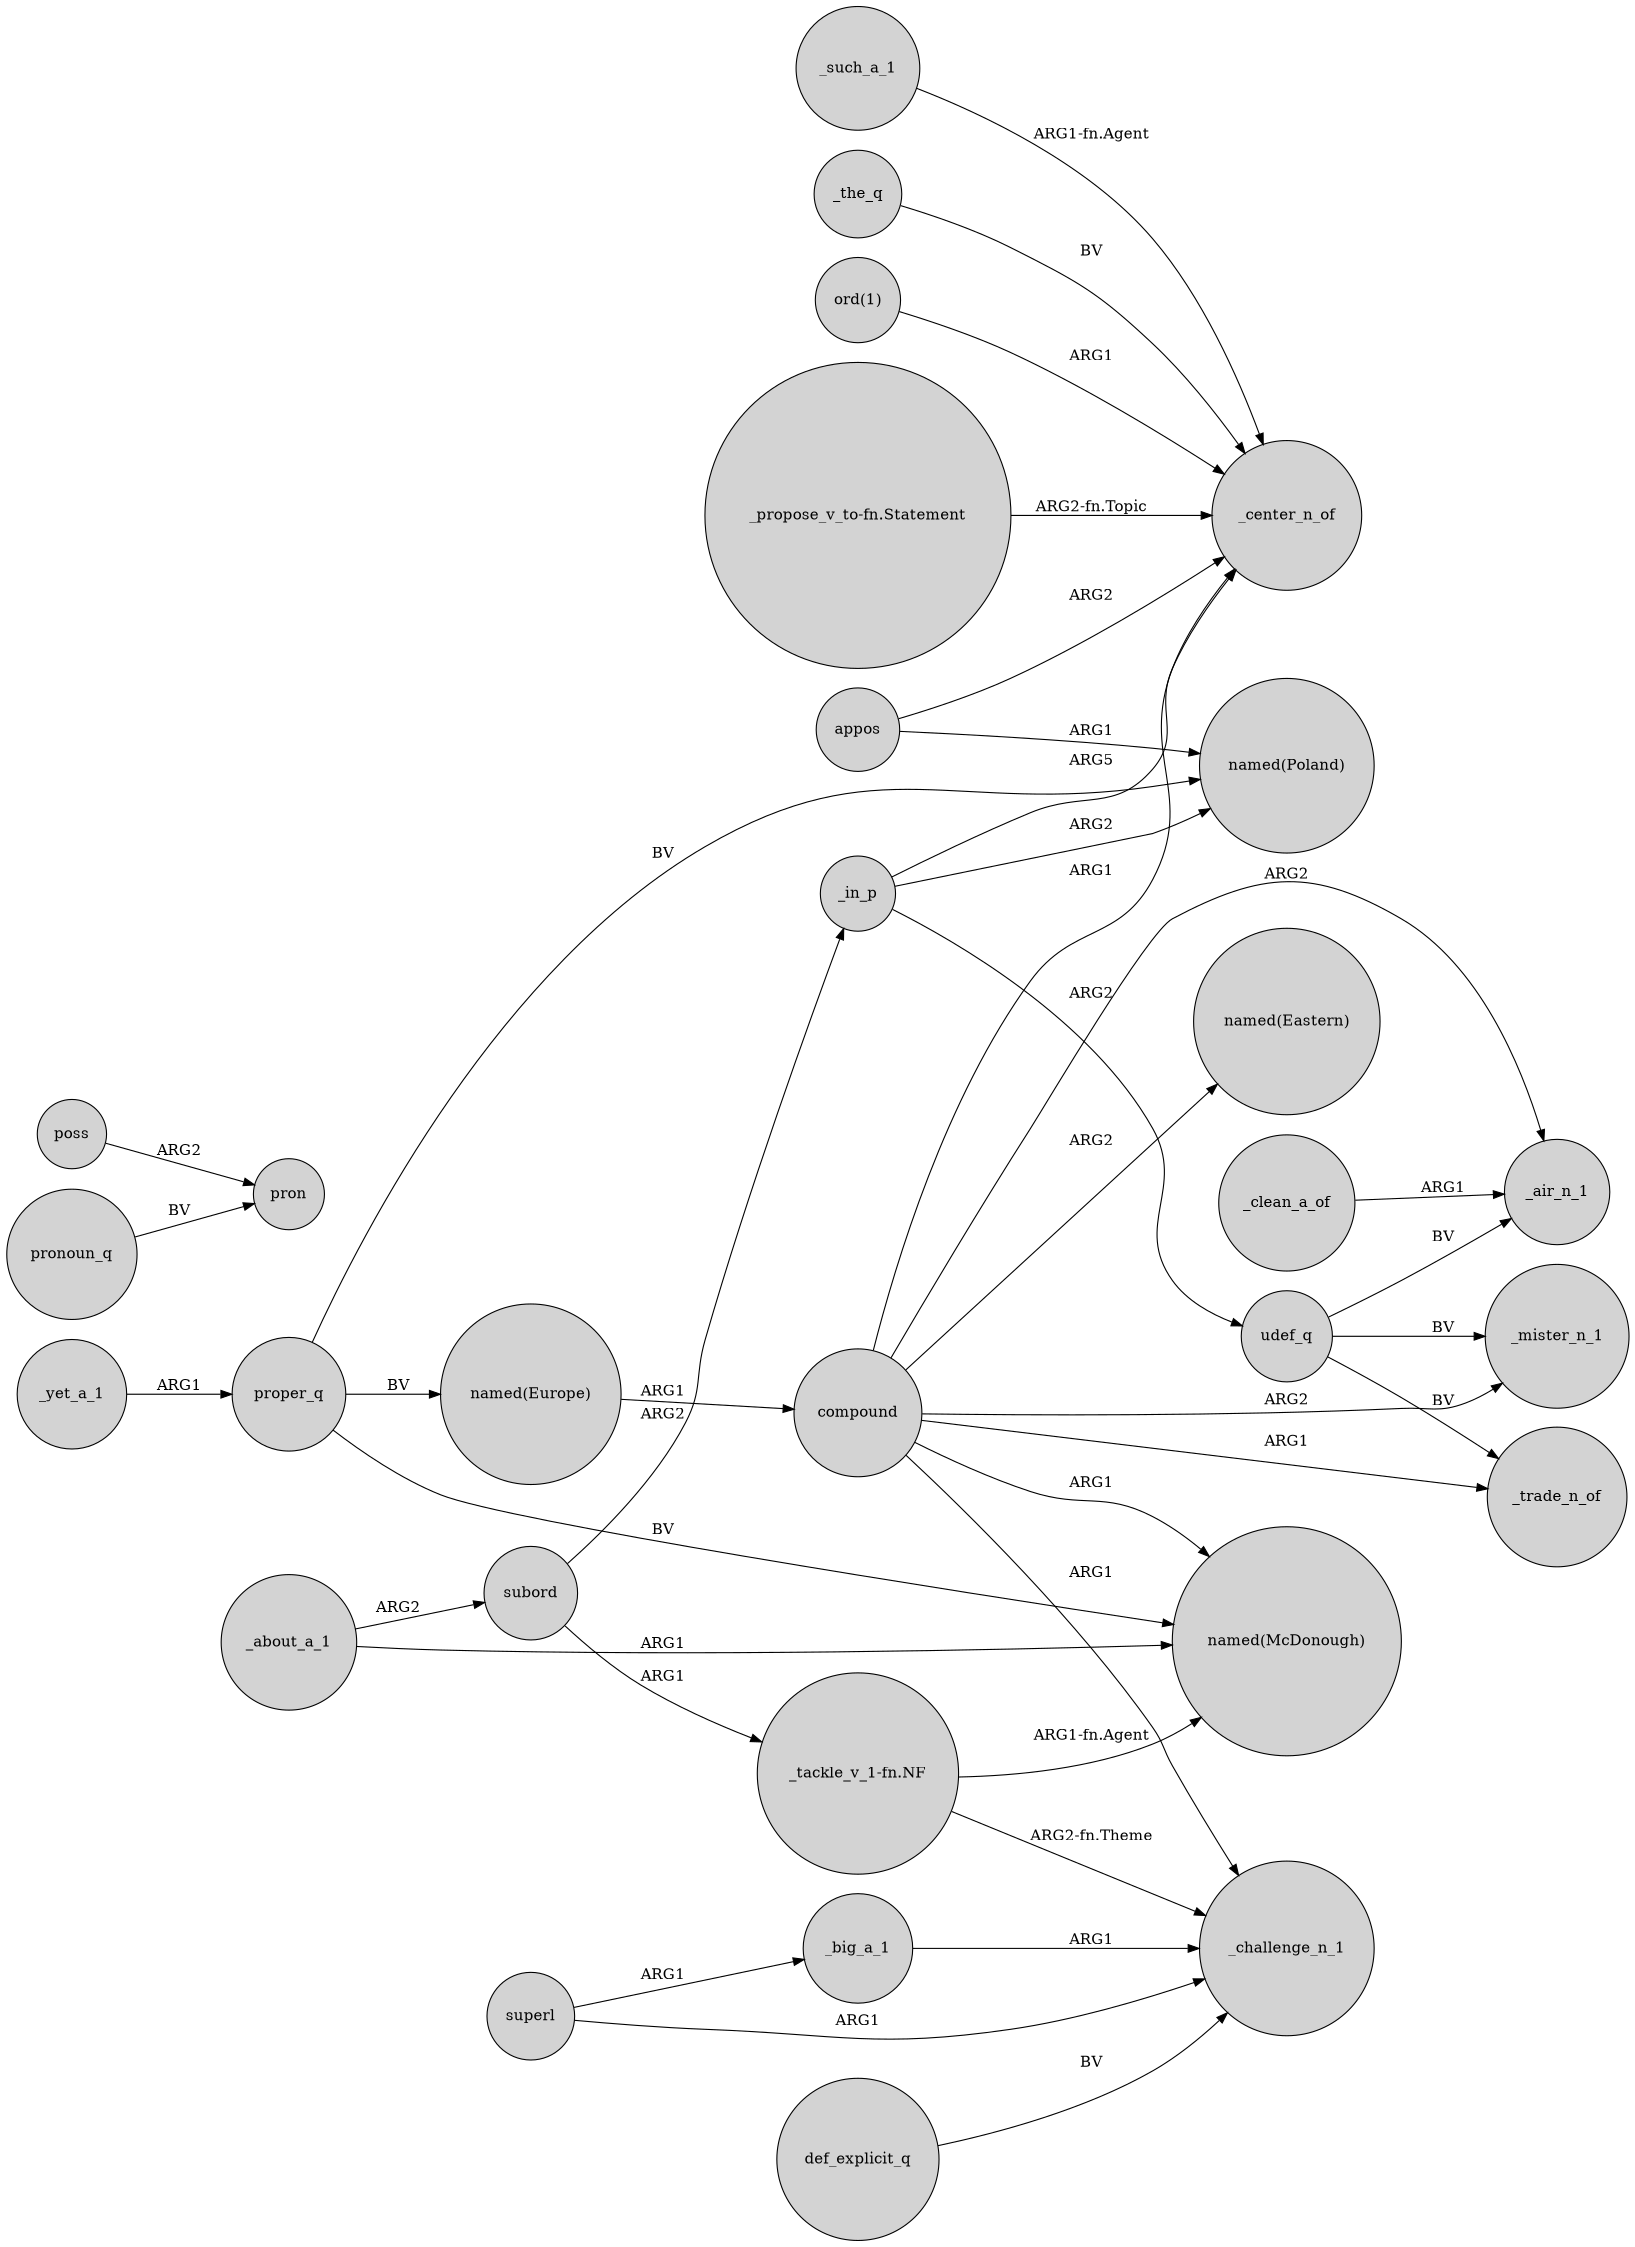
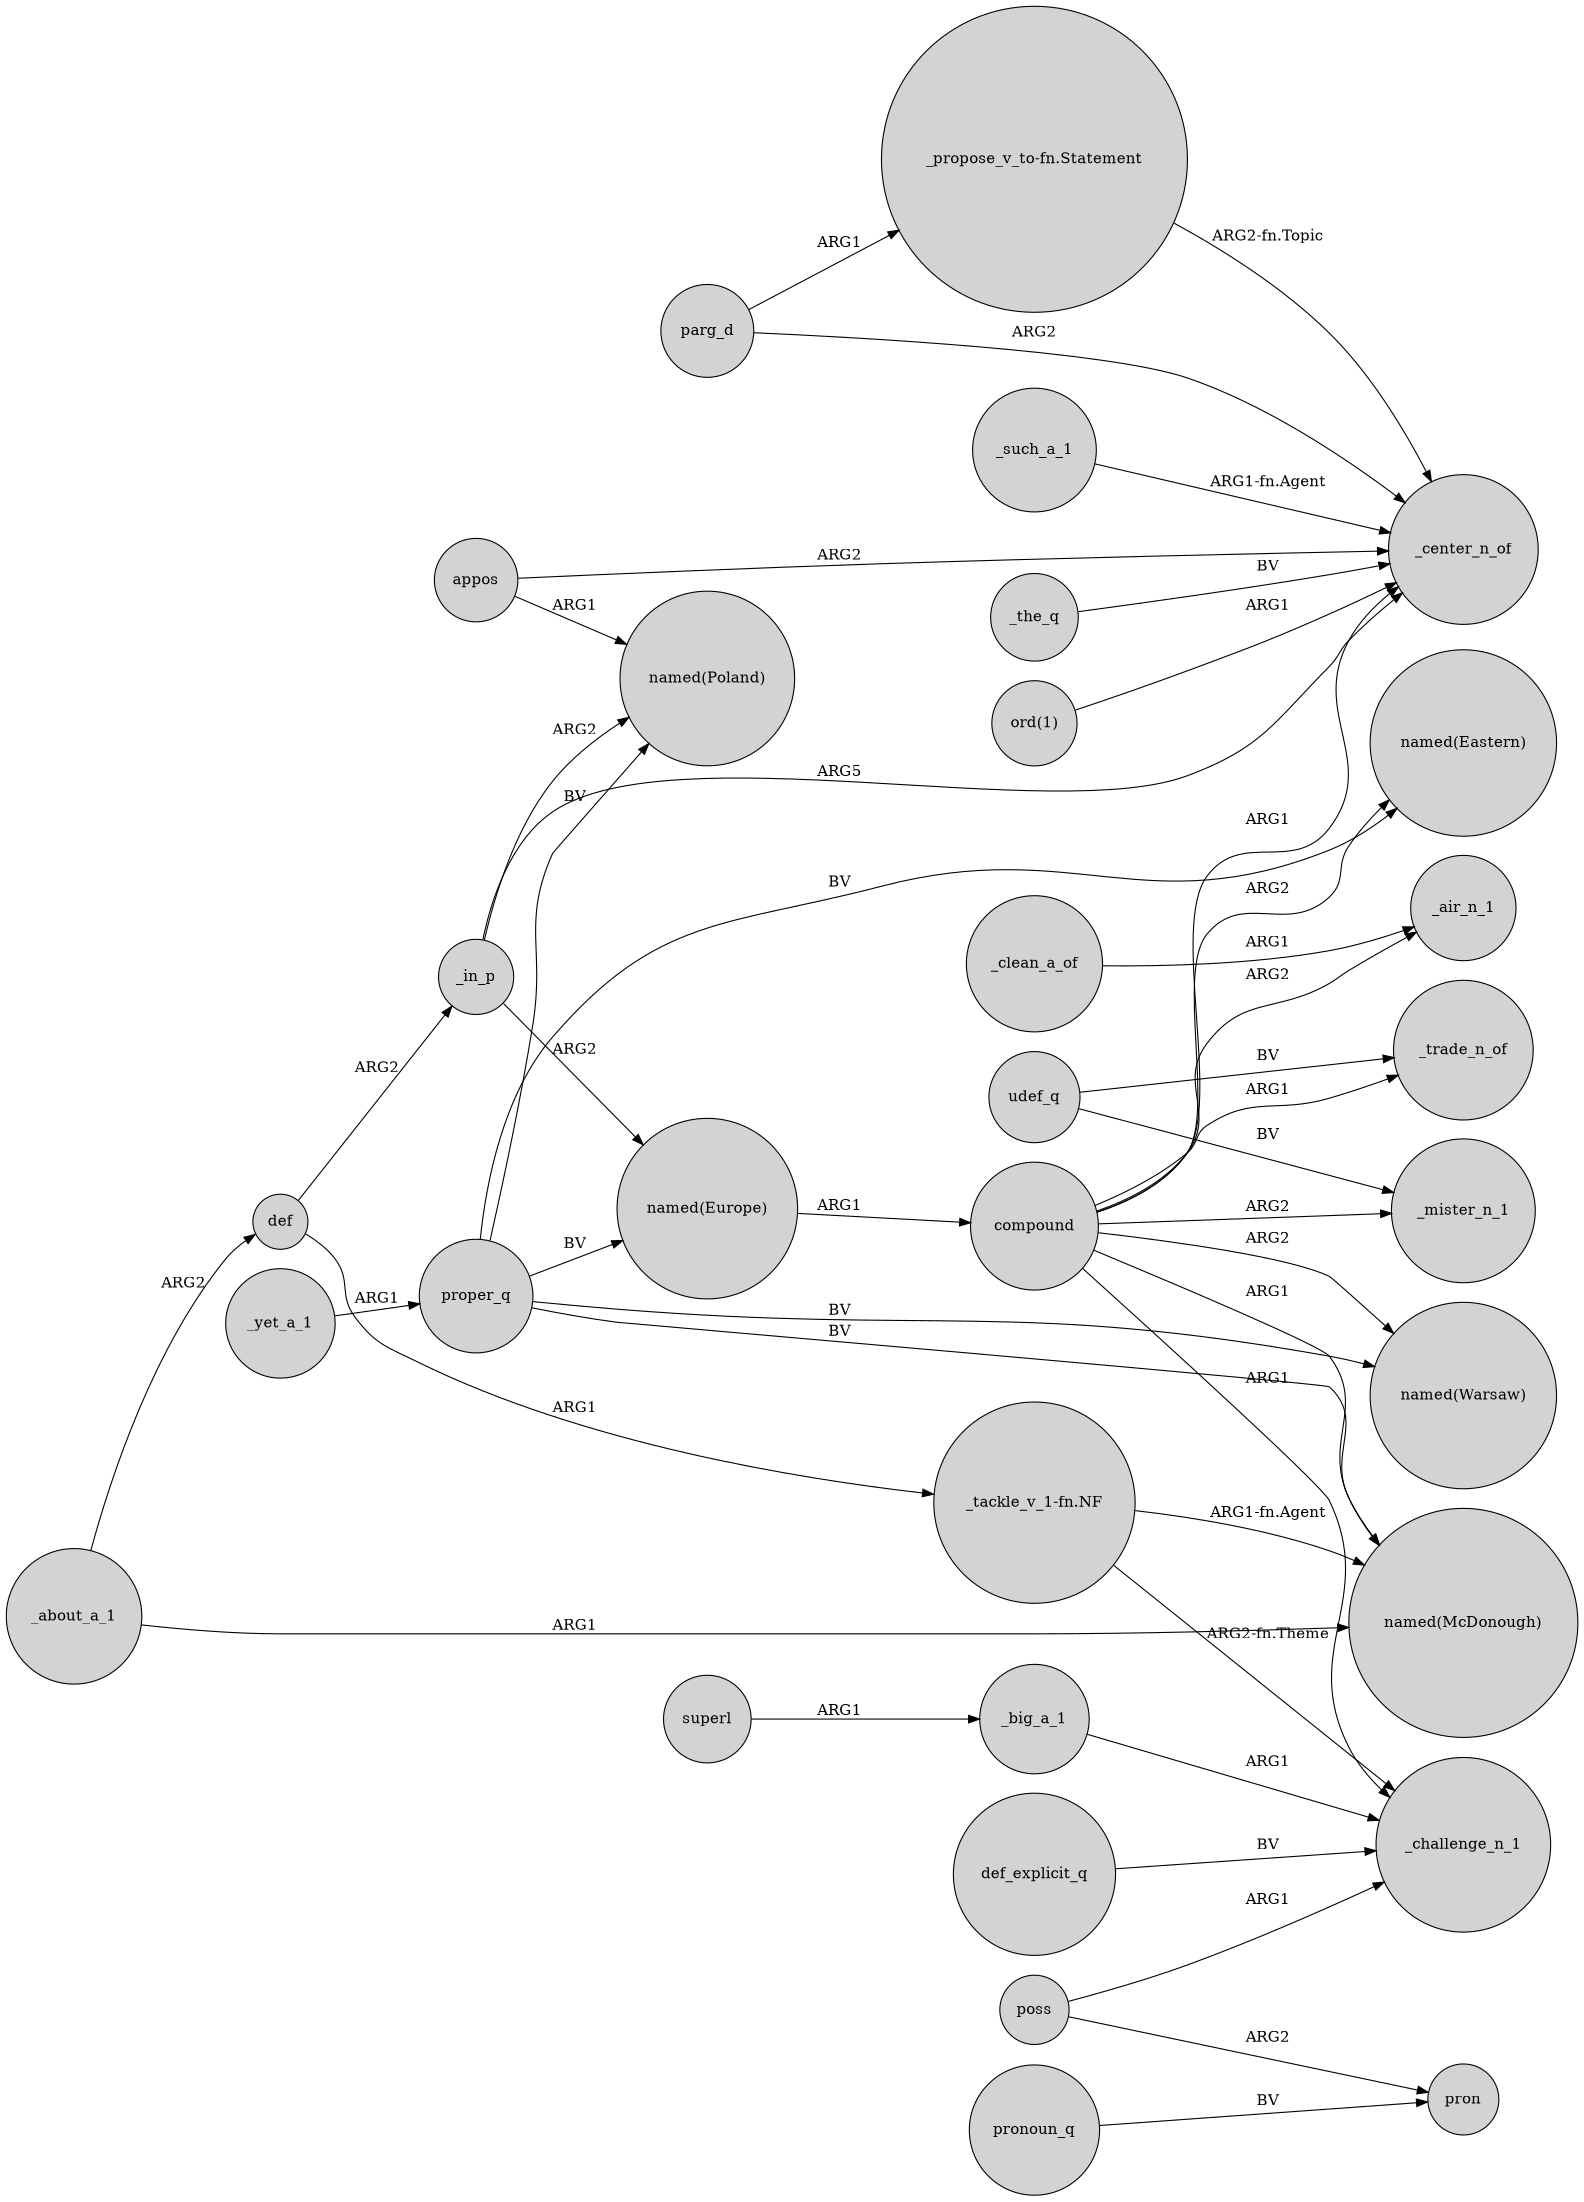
node "parg_d": added
edge "proper_q" -> "named(Eastern)": added, label "BV"
edge "_in_p" -> "udef_q": now "_in_p" -> "named(Europe)"
edge "udef_q" -> "_air_n_1": removed, label "BV"
node "named(Warsaw)": added
node "subord": label "subord" -> "def"
edge "superl" -> "_challenge_n_1": now "poss" -> "_challenge_n_1"
